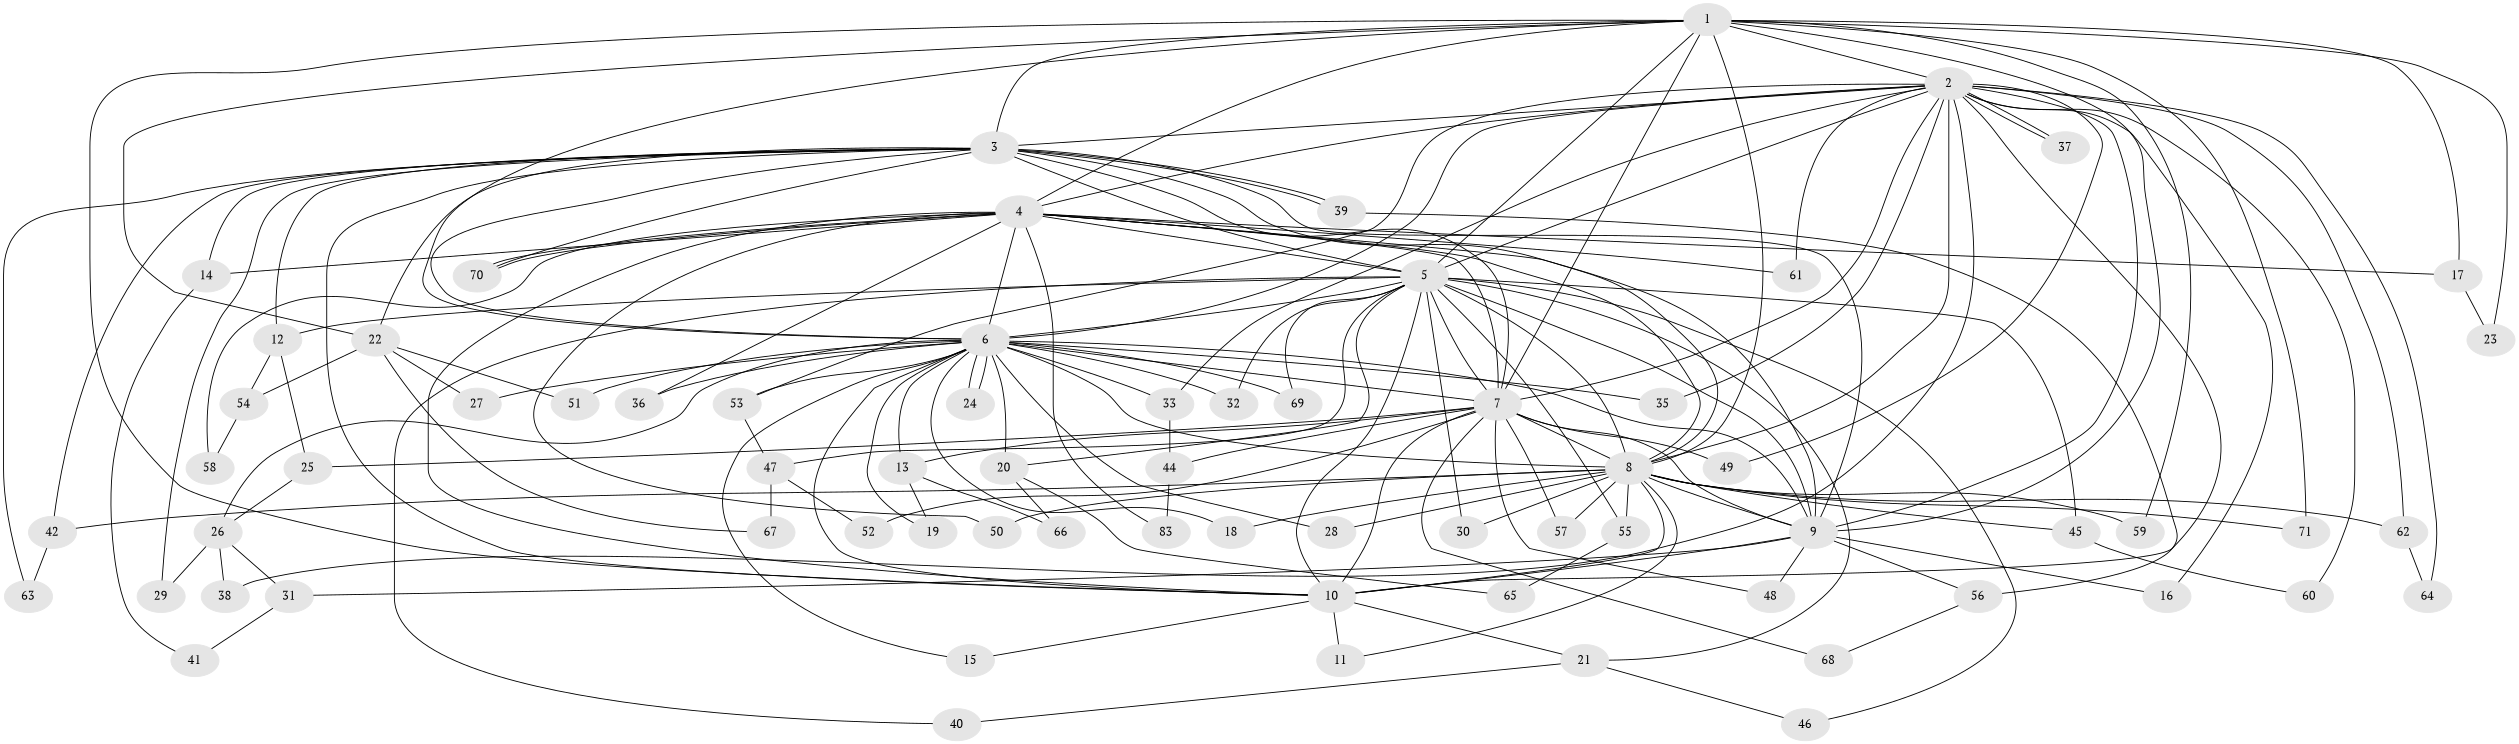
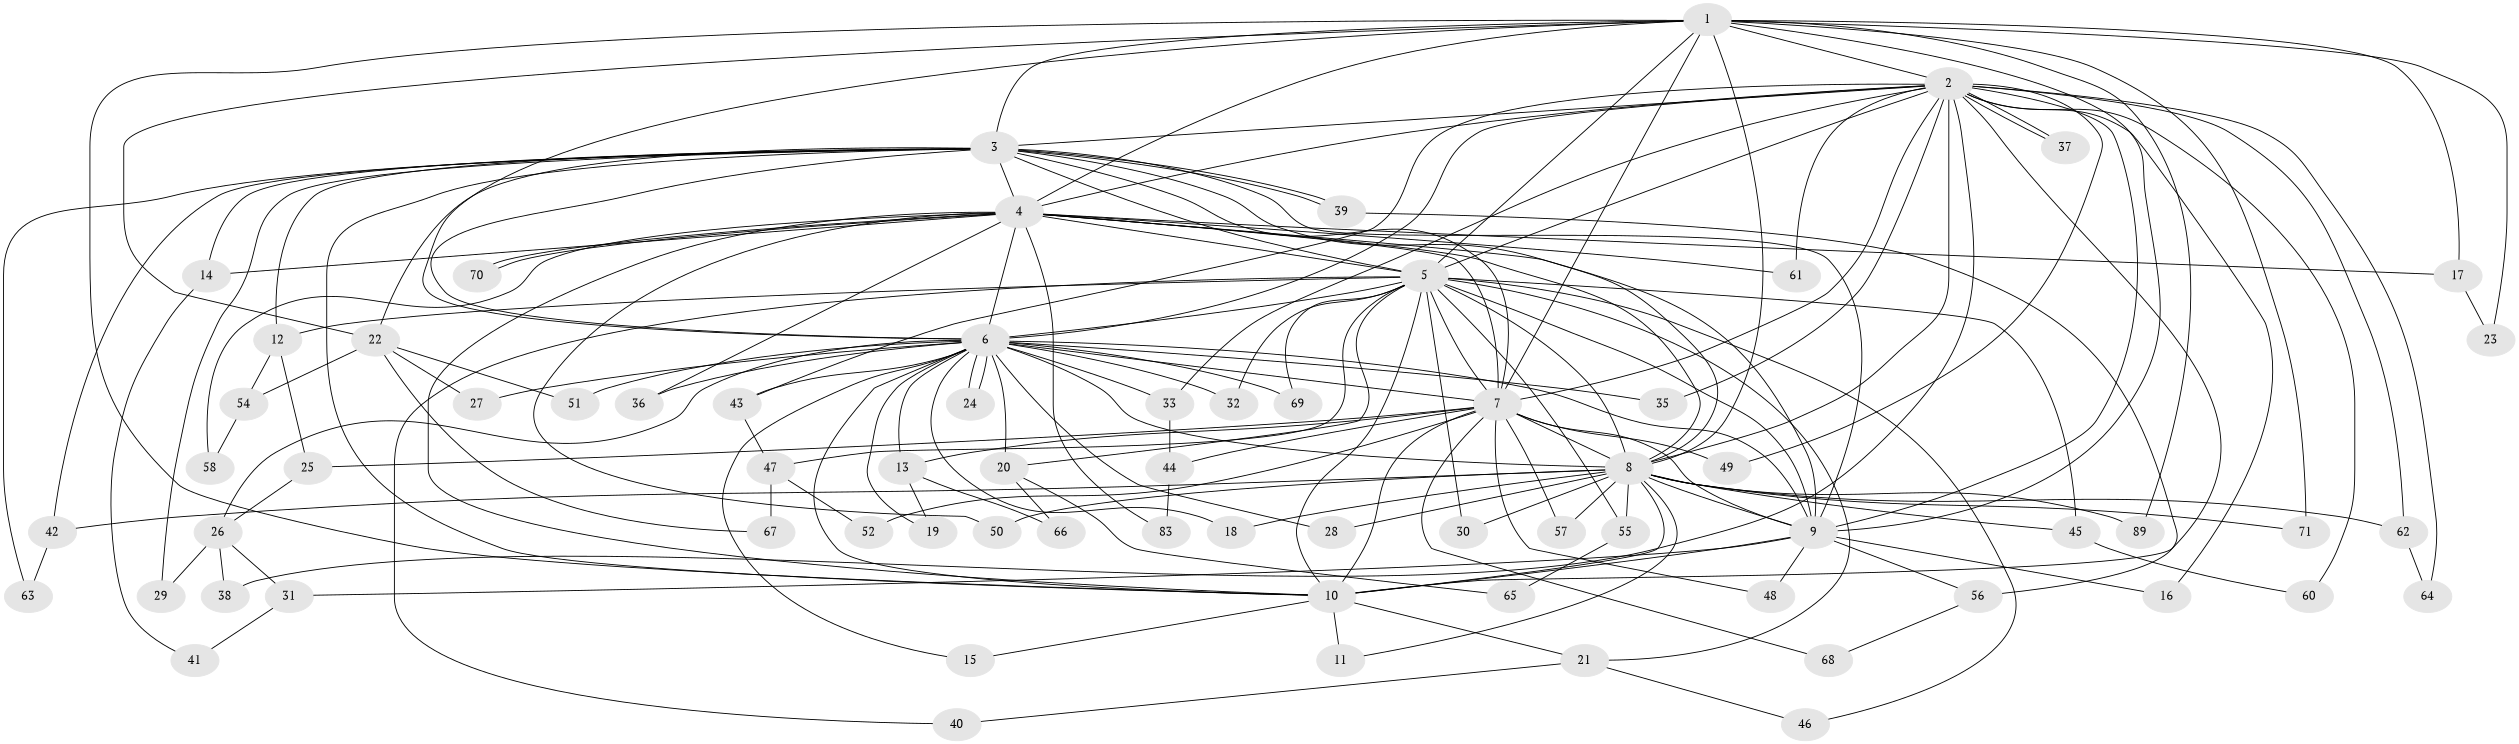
edge "3" -- "70": now "3" -- "4"
node "53": label "53" -> "43"
node "59": label "59" -> "89"
